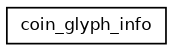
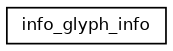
node "coin_glyph_info": label "coin_glyph_info" -> "info_glyph_info"
